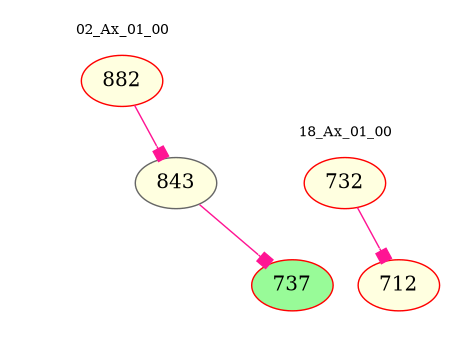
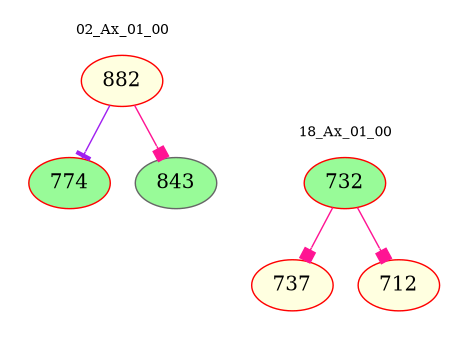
node "774": added
node "843": fillcolor lightyellow -> palegreen
node "732": fillcolor lightyellow -> palegreen
edge "843" -> "737": now "732" -> "737"
node "737": fillcolor palegreen -> lightyellow
